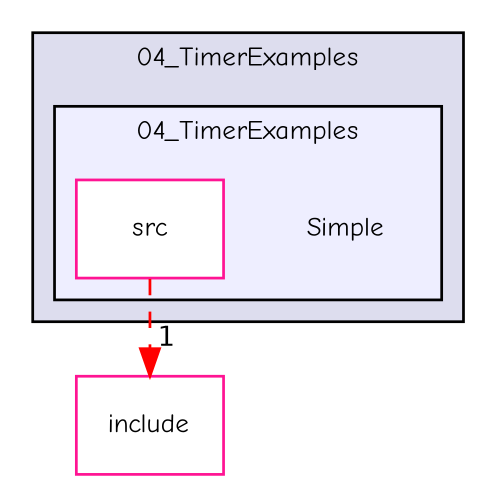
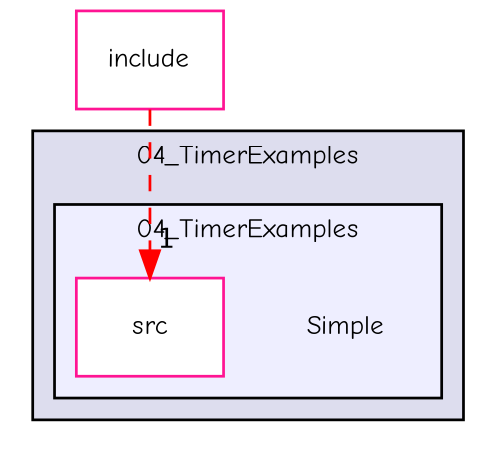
edge "src" -> "include": reversed
